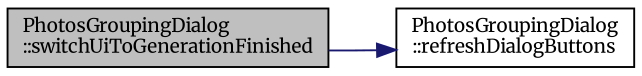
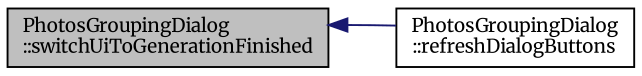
edge "PhotosGroupingDialog ::switchUiToGenerationFinished" -> "PhotosGroupingDialog ::refreshDialogButtons": reversed
